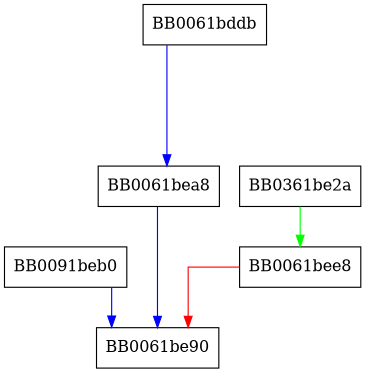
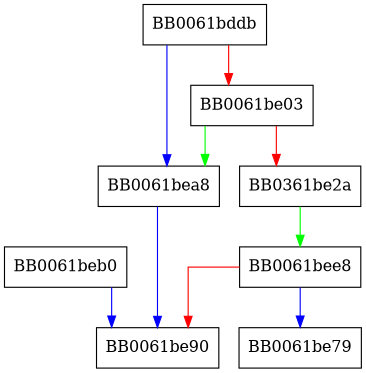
node "BB0061be03": added
node "BB0091beb0": label "BB0091beb0" -> "BB0061beb0"
node "BB0061be79": added
